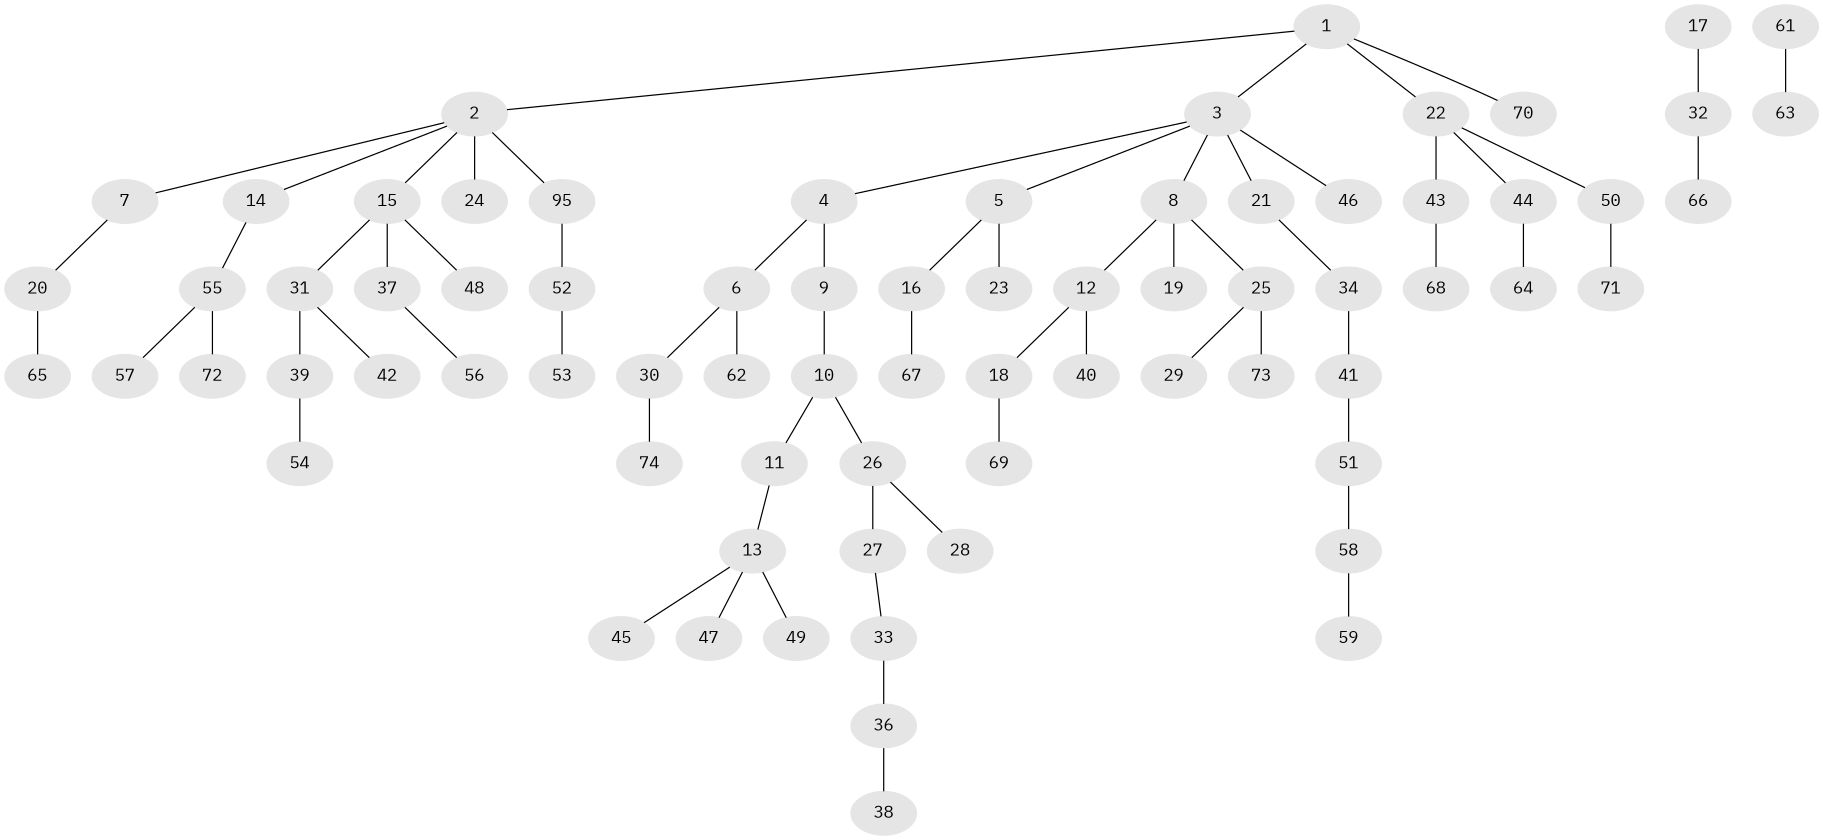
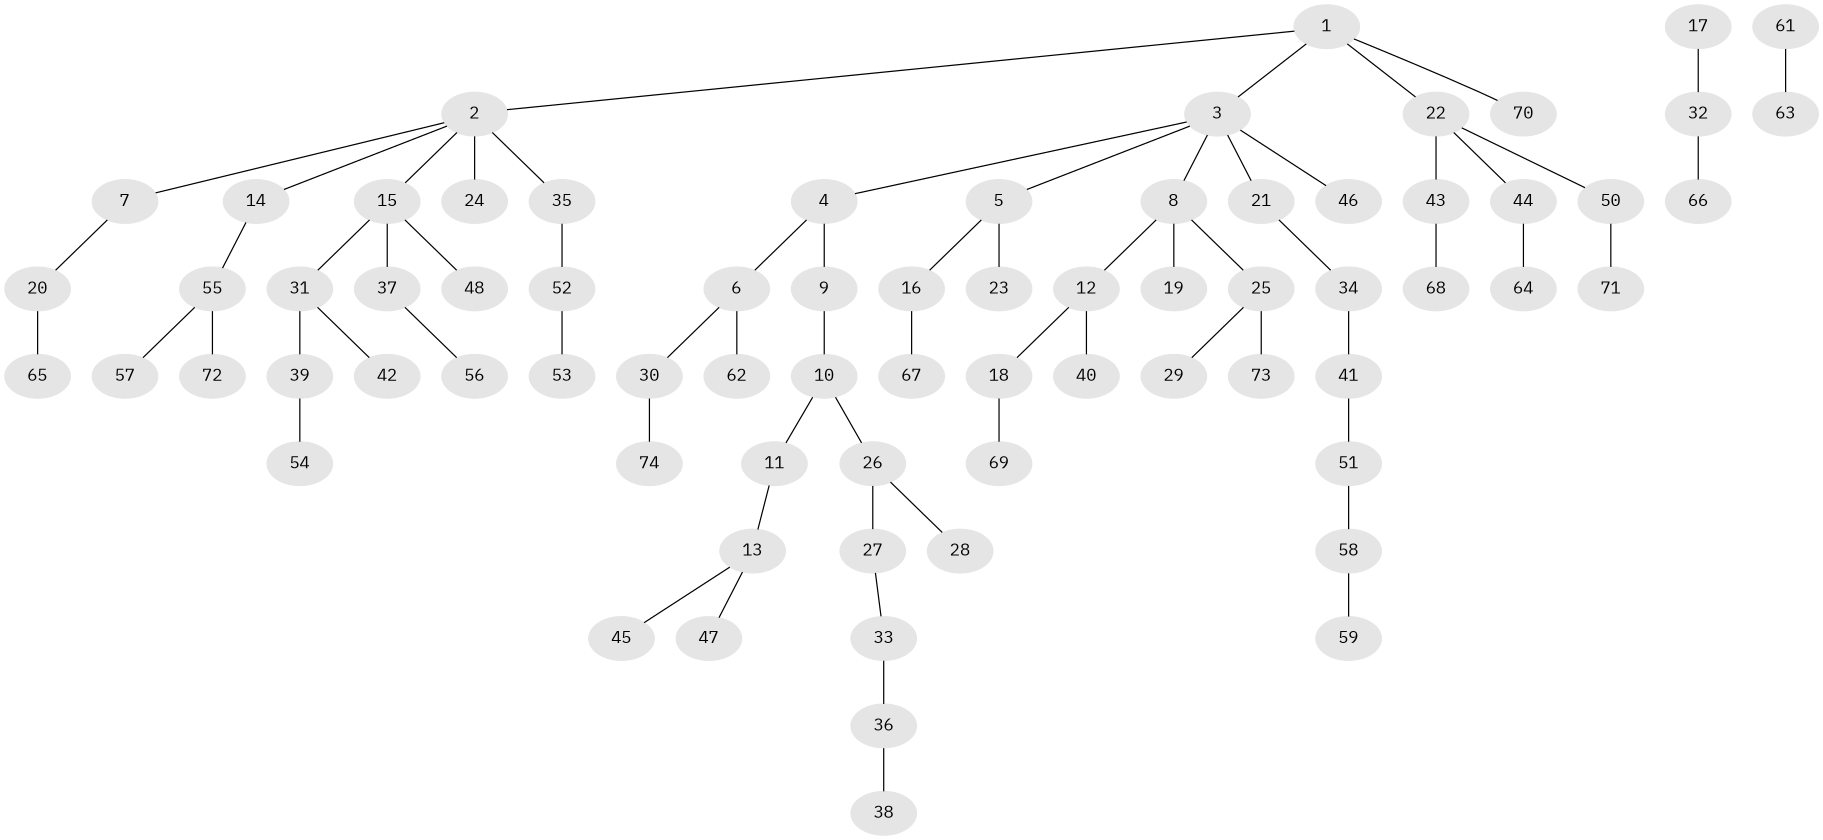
node "95": label "95" -> "35"
node "49": removed
